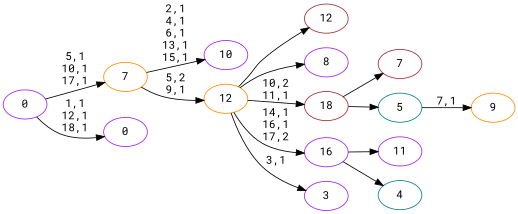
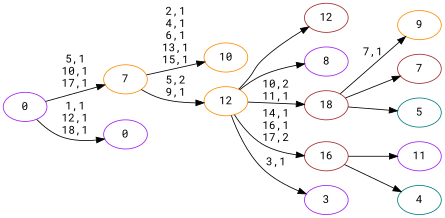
node "10": color purple -> darkorange
edge "5" -> "9": now "18" -> "9"
node "16": color purple -> brown
